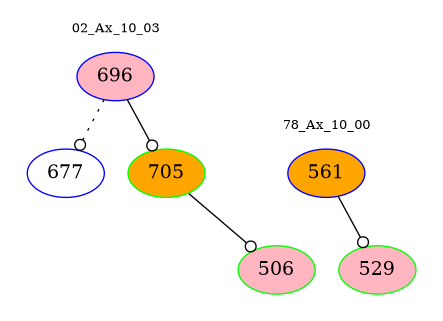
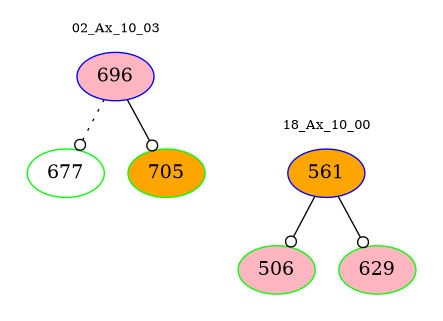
cluster "78_Ax_10_00": label "78_Ax_10_00" -> "18_Ax_10_00"
node "677": color blue -> green
edge "705" -> "506": now "561" -> "506"
node "529": label "529" -> "629"
